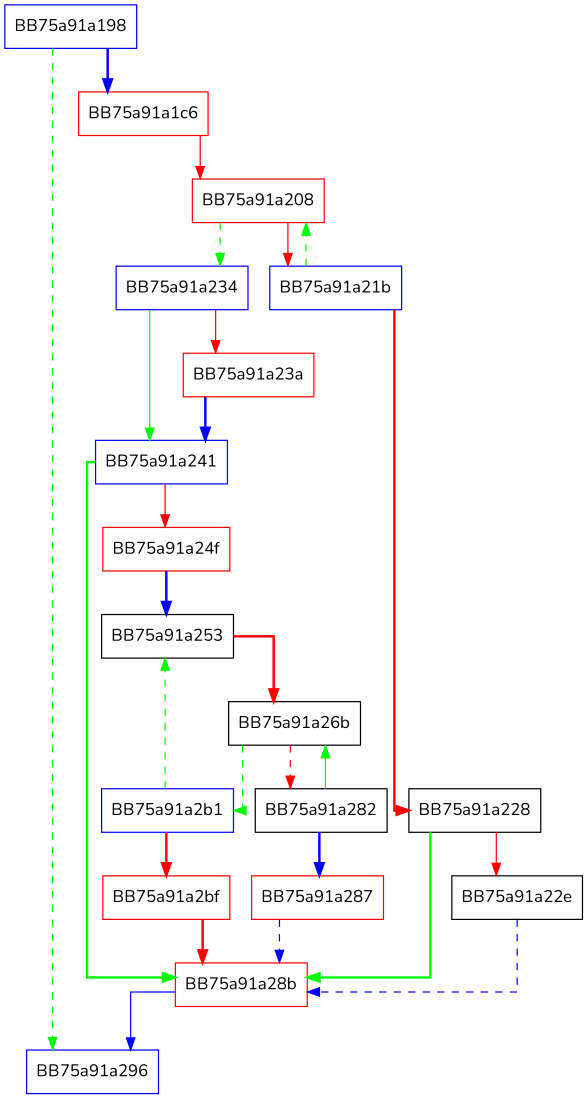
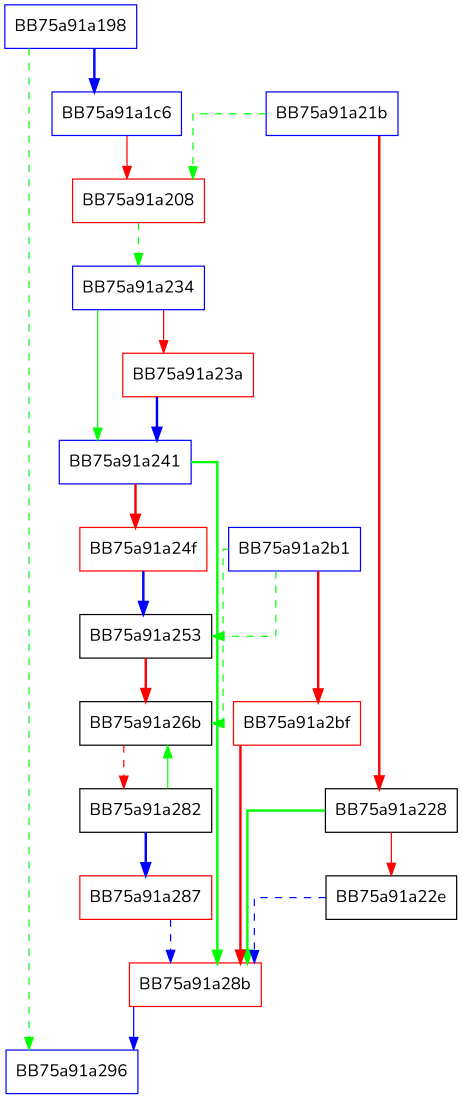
node "BB75a91a1c6": color red -> blue
edge "BB75a91a208" -> "BB75a91a21b": removed
edge "BB75a91a241" -> "BB75a91a24f": style solid -> bold
edge "BB75a91a26b" -> "BB75a91a2b1": reversed
